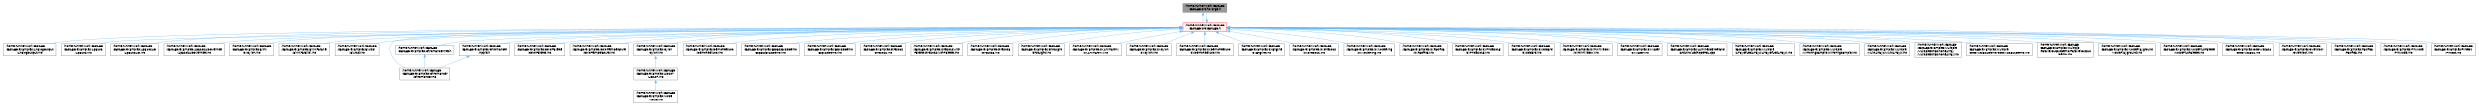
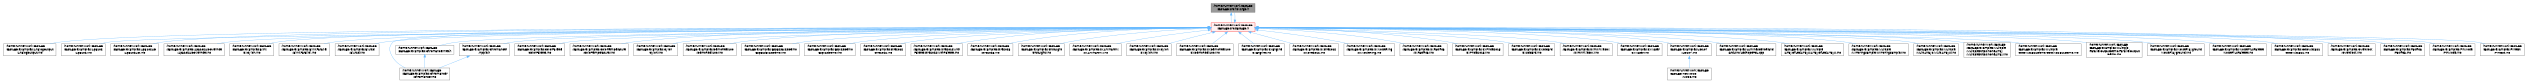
edge "/home/runner/work/FastLED /FastLED/examples/HD107 /HD107.ino" -> "/home/runner/work/FastLED /FastLED/examples/Cylon /Cylon.ino": now "/home/runner/work/FastLED /FastLED/examples/HD107 /HD107.ino" -> "/home/runner/work/FastLED /FastLED/src/FastLED.h"
node "/home/runner/work/FastLED /FastLED/examples/Noise /Noise.ino": label "/home/runner/work/FastLED /FastLED/examples/Noise /Noise.ino" -> "/home/runner/work/FastLED /FastLED/net/Noise /Noise.ino"
